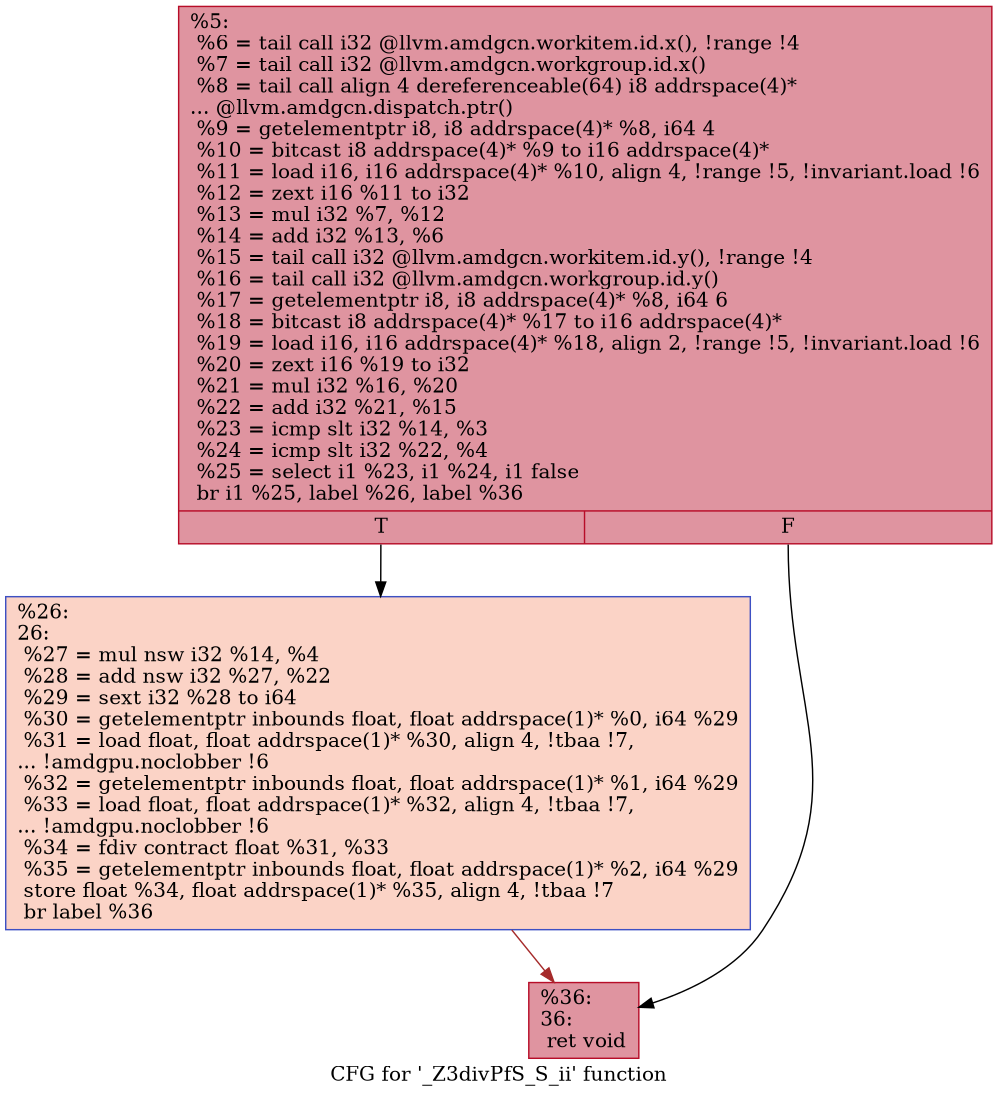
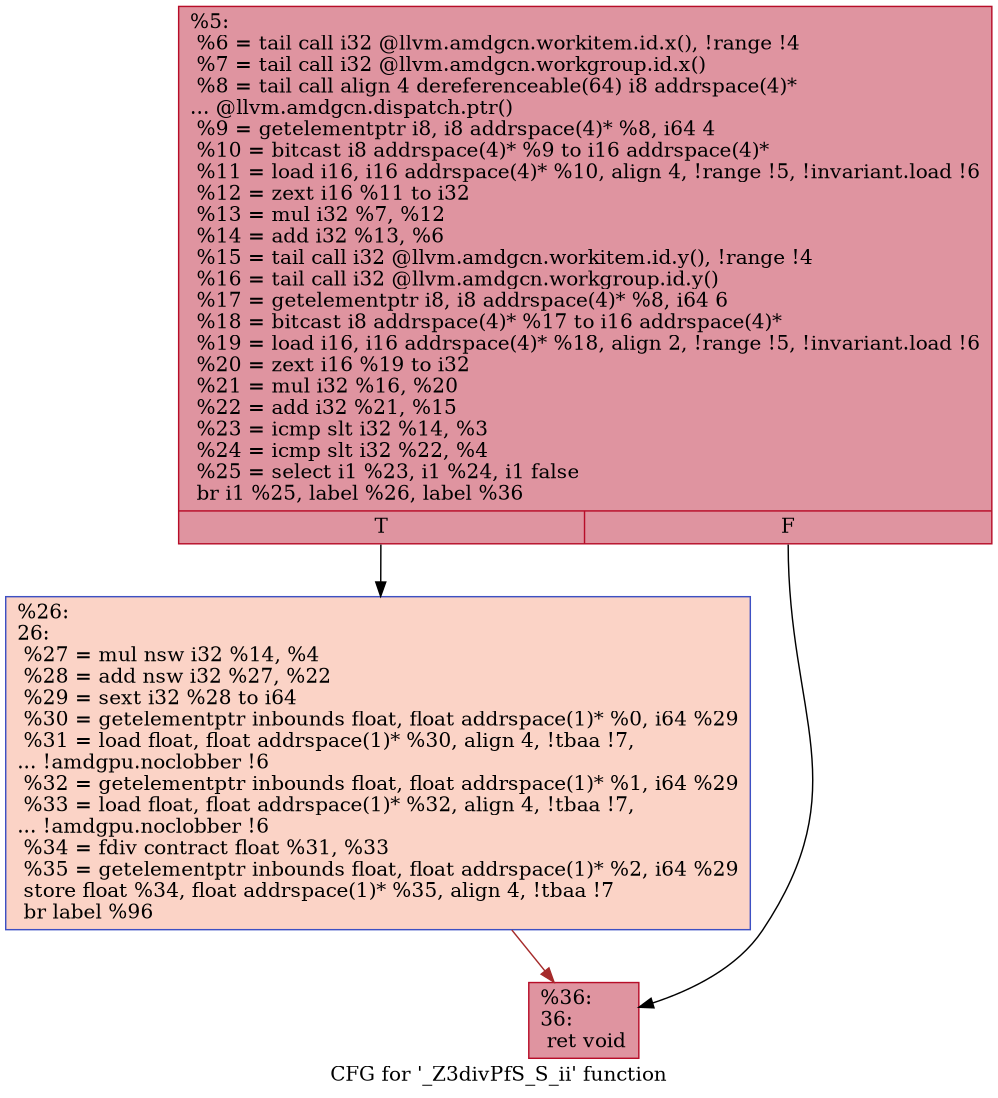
node "%26:": text "br label %36" -> "br label %96"
